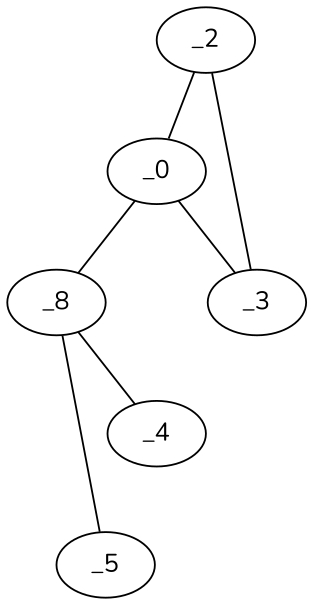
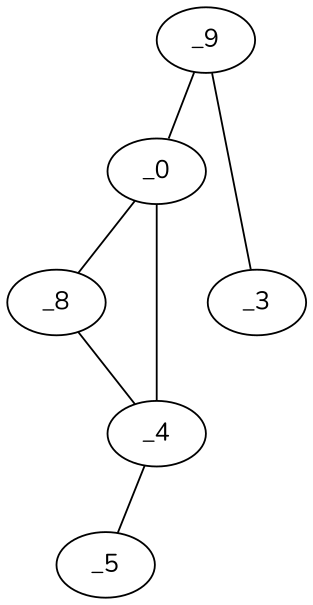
node "_2": label "_2" -> "_9"
edge "_0" -- "_3": now "_0" -- "_4"
edge "_8" -- "_5": now "_4" -- "_5"
